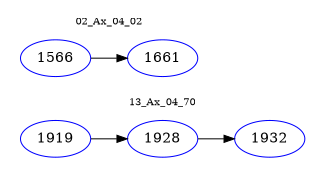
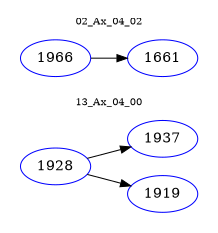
node "1566": label "1566" -> "1966"
cluster "13_Ax_04_70": label "13_Ax_04_70" -> "13_Ax_04_00"
edge "1919" -> "1928": reversed
node "1932": label "1932" -> "1937"
